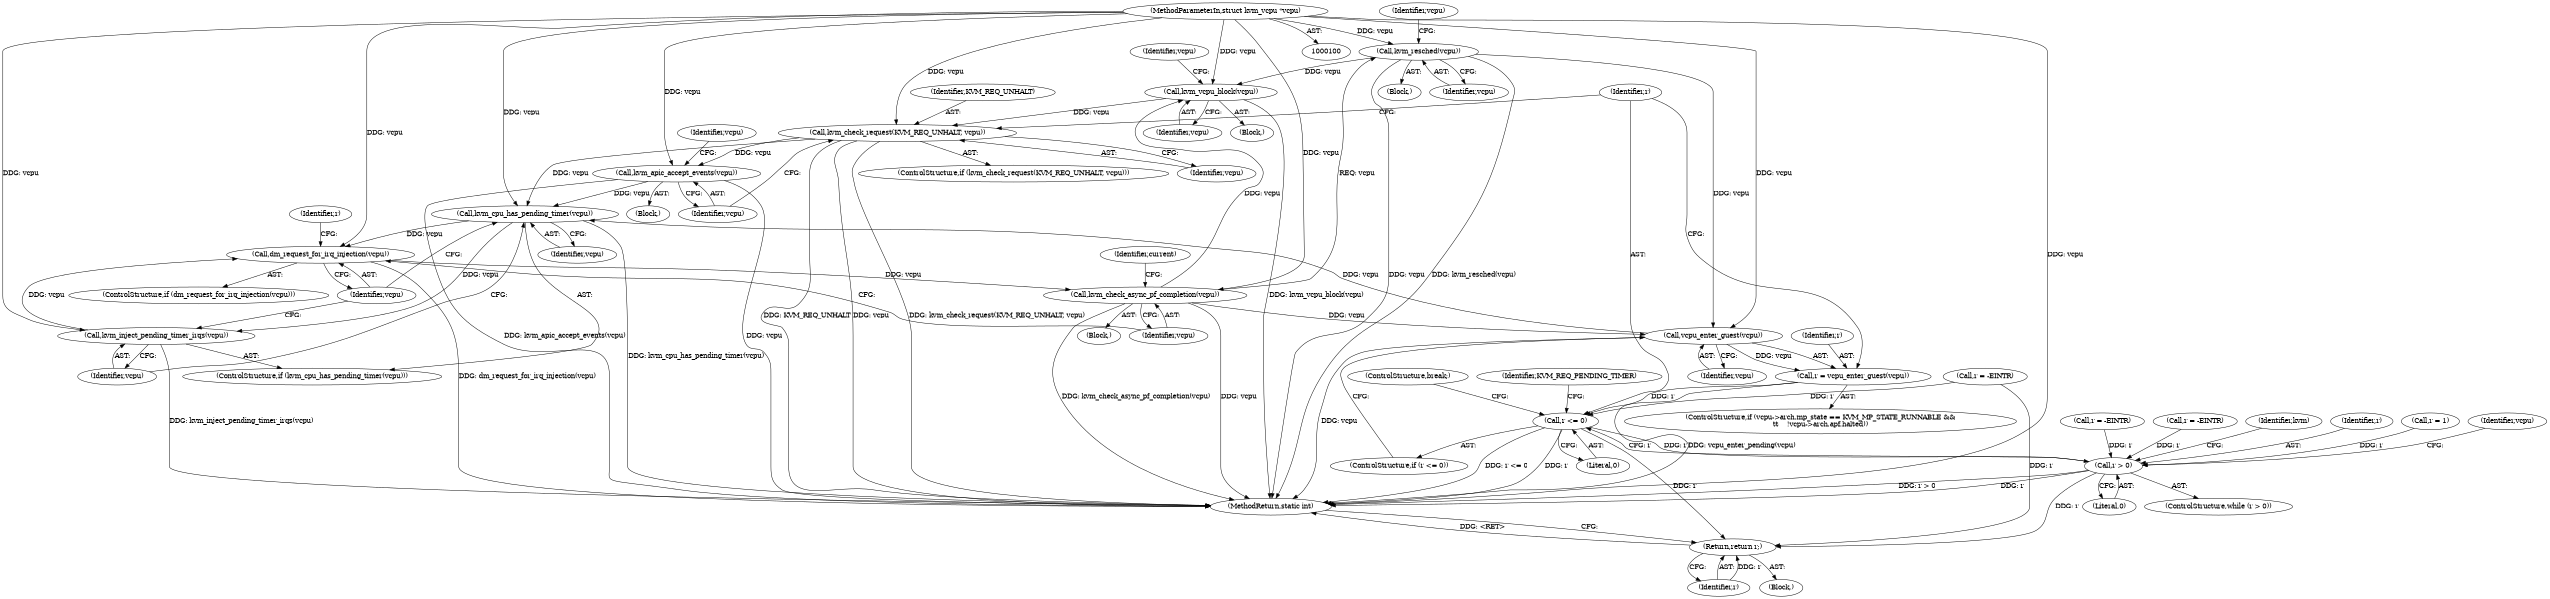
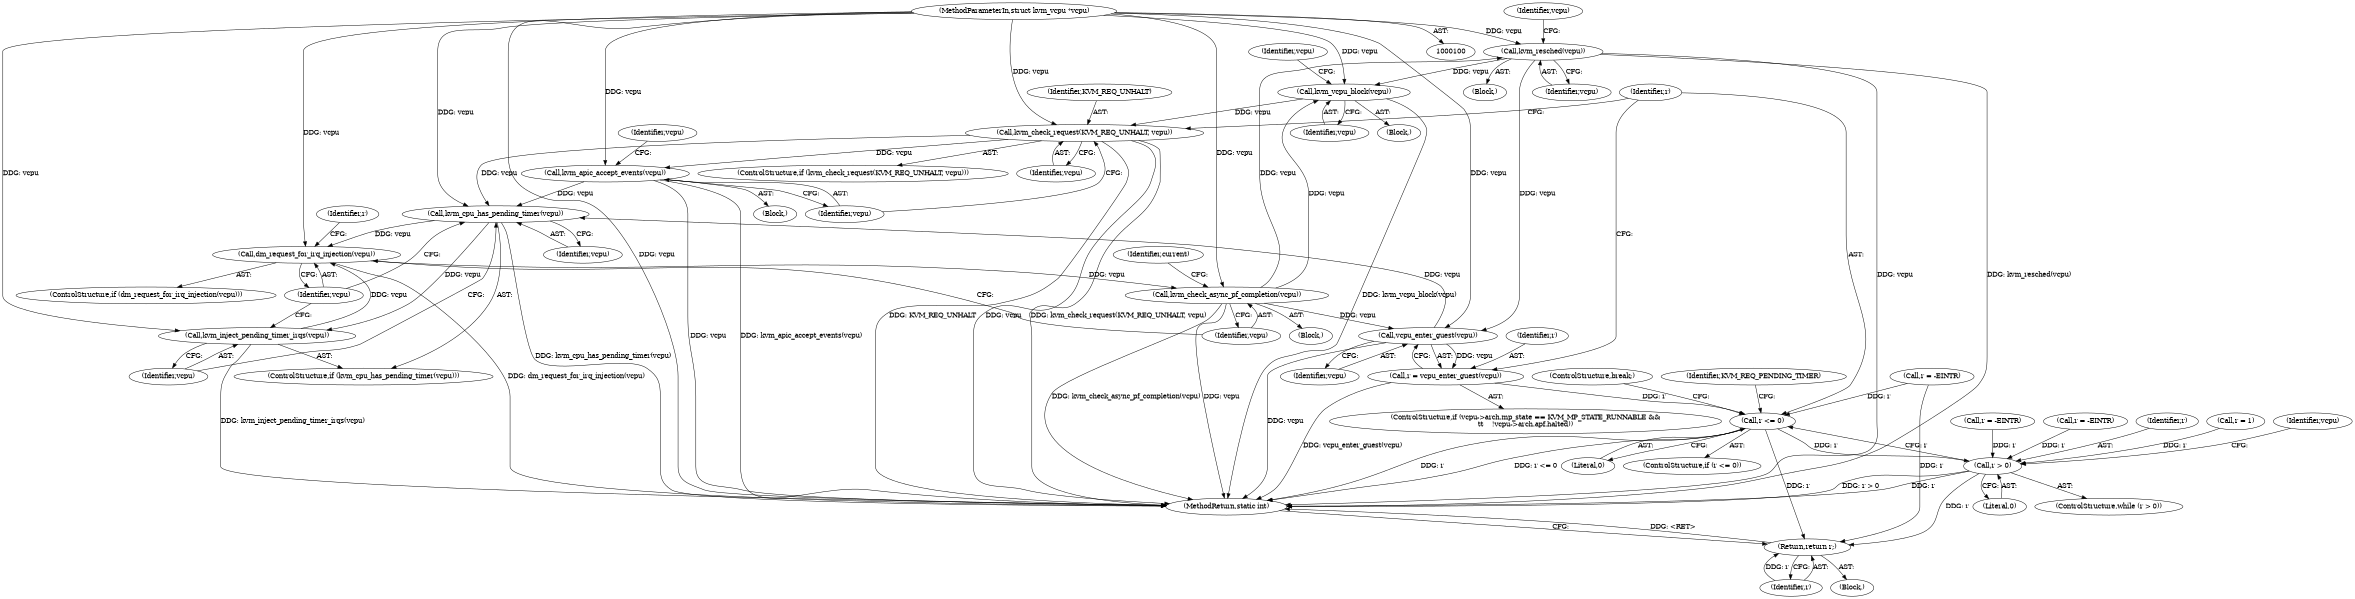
edge "(Call,kvm_check_async_pf_completion(vcpu))" -> "(Call,kvm_resched(vcpu))": label "REQ: vcpu" -> "DDG: vcpu"
edge "(ControlStructure,if (r <= 0))" -> "(Call,vcpu_enter_guest(vcpu))": now "(Call,r = vcpu_enter_guest(vcpu))" -> "(Call,vcpu_enter_guest(vcpu))"
node "(Identifier,kvm)": removed
edge "(Call,r = vcpu_enter_guest(vcpu))" -> "(MethodReturn,static int)": label "DDG: vcpu_enter_pending(vcpu)" -> "DDG: vcpu_enter_guest(vcpu)"
